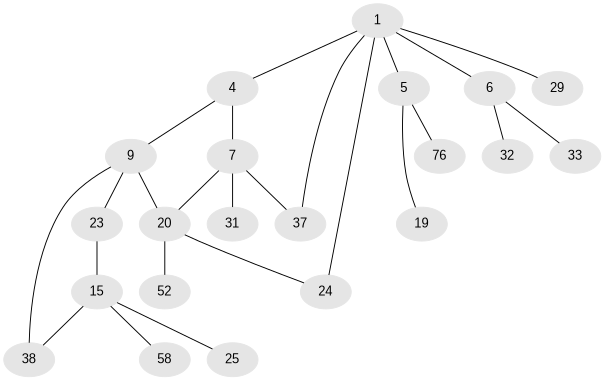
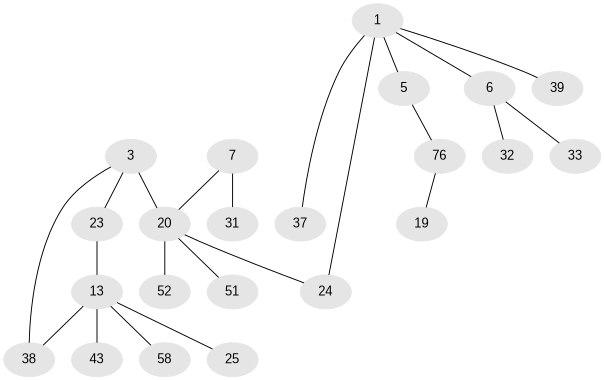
node "4": removed
node "29": label "29" -> "39"
node "9": label "9" -> "3"
edge "5" -- "19": now "76" -- "19"
edge "7" -- "37": removed
node "15": label "15" -> "13"
node "51": added
node "43": added
